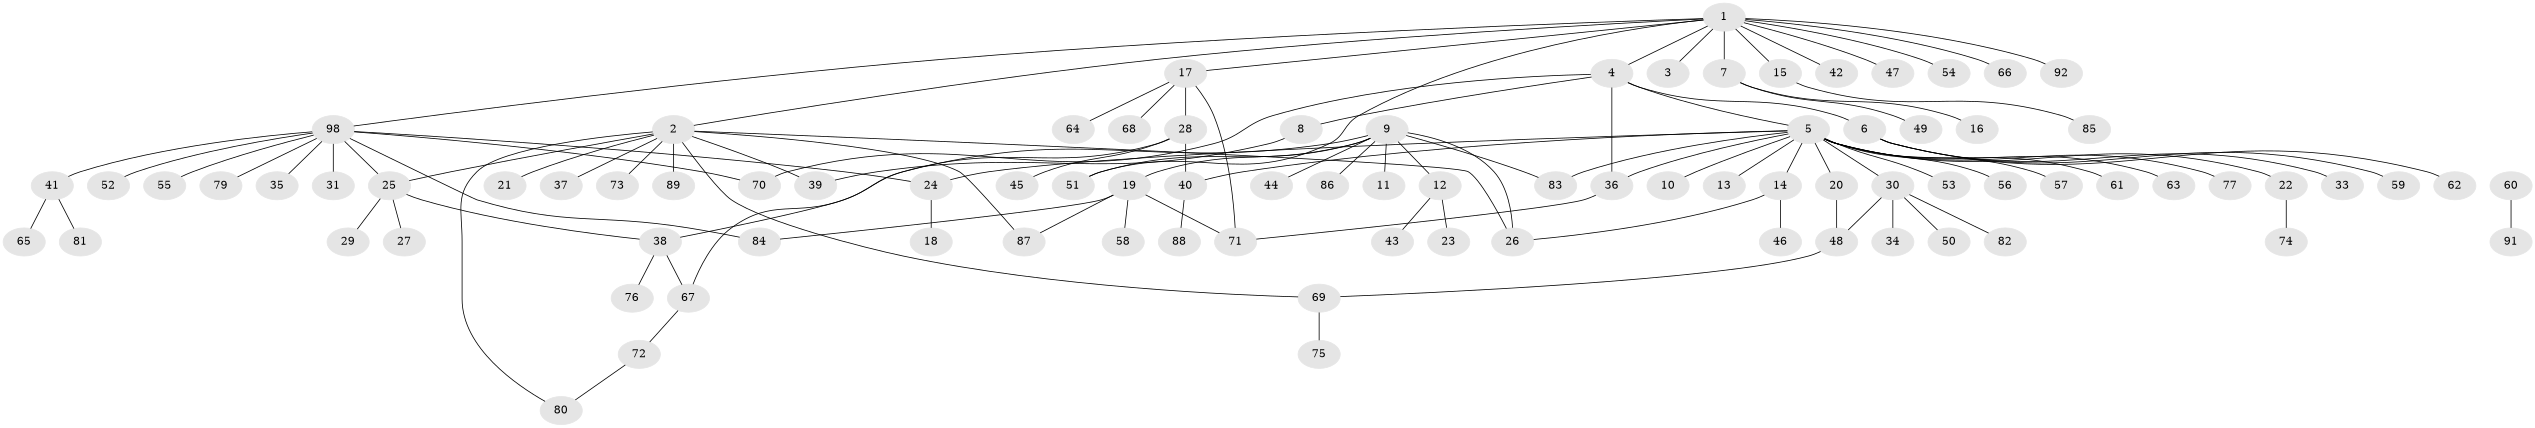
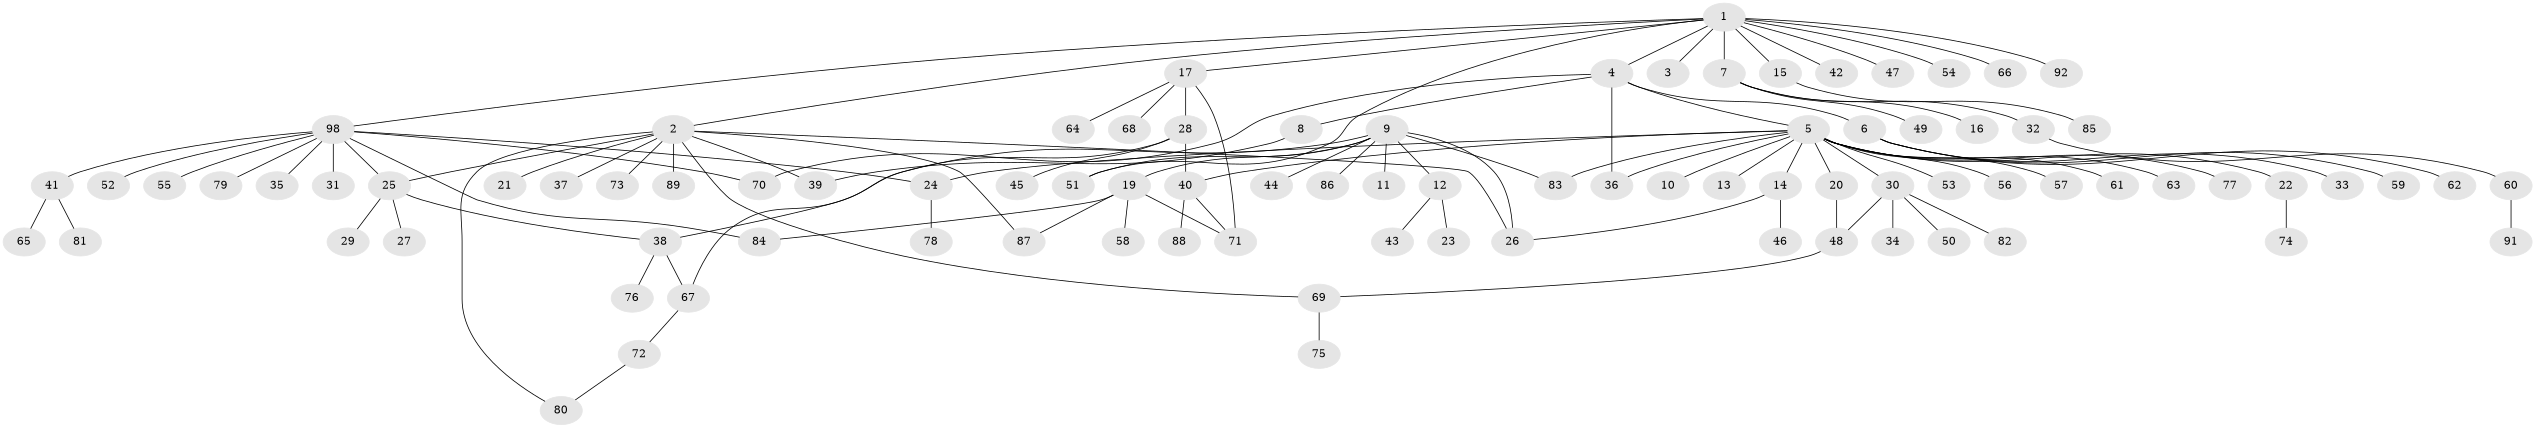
node "32": added
edge "36" -- "71": now "40" -- "71"
node "18": label "18" -> "78"
